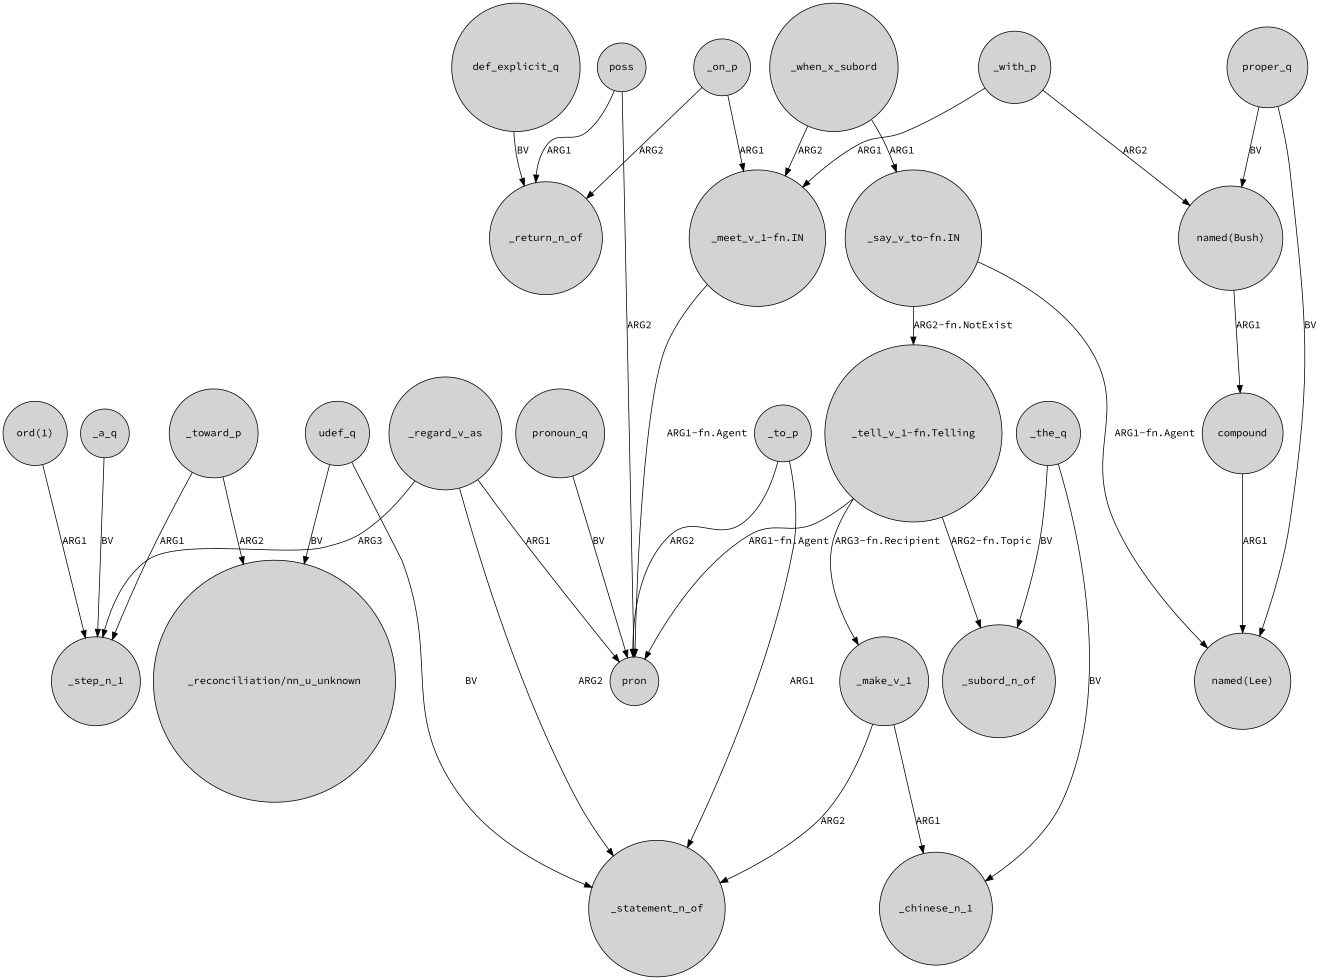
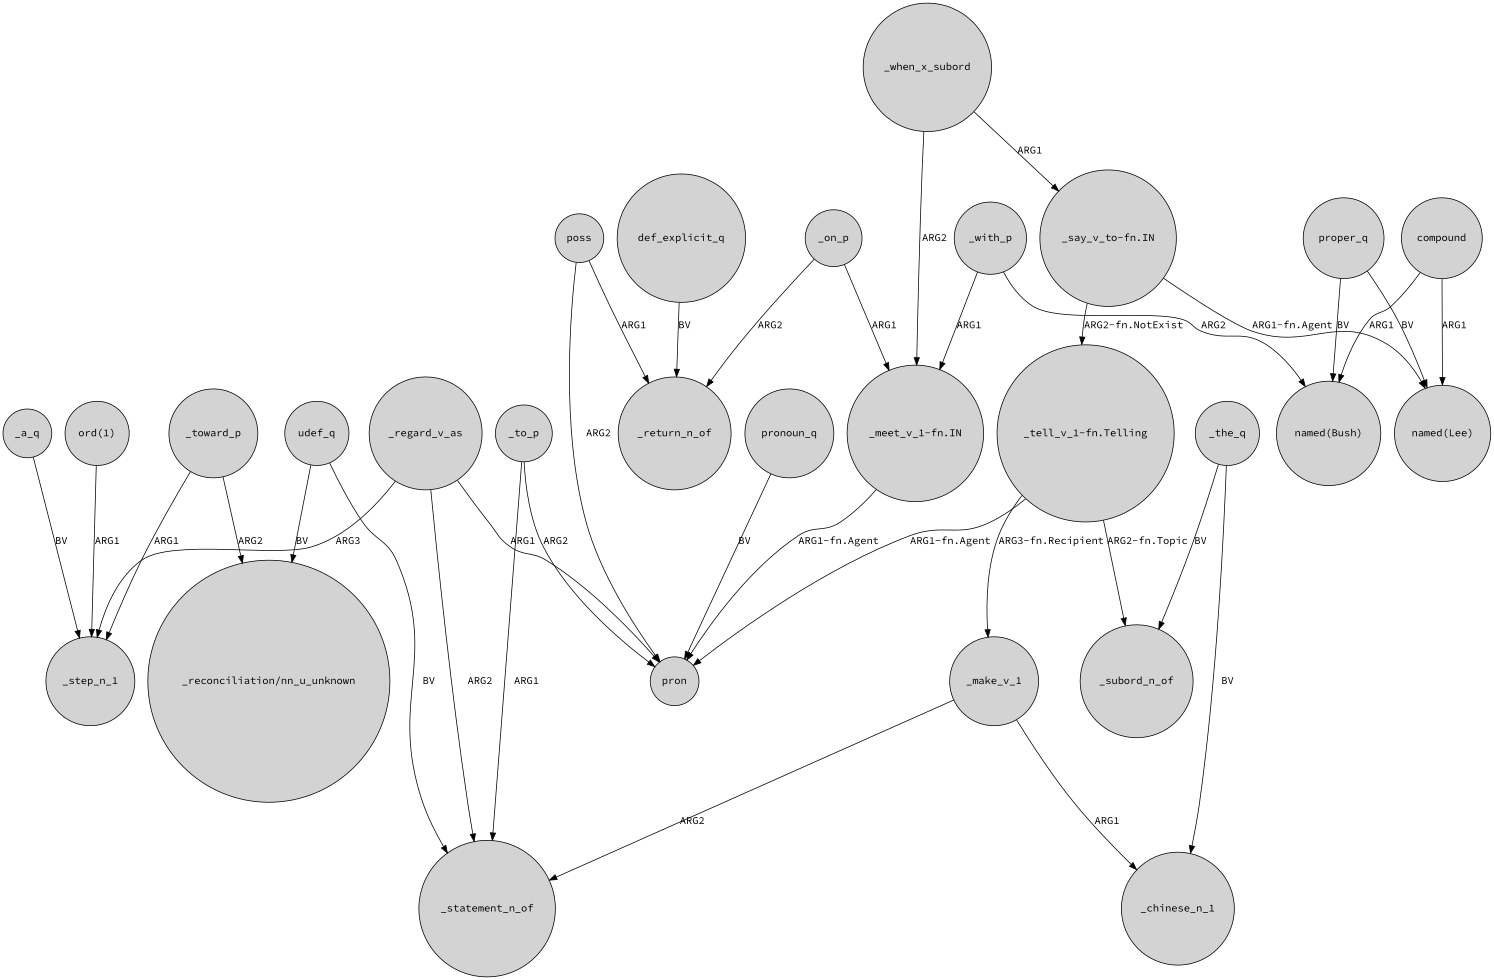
edge "named(Bush)" -> "compound": reversed
